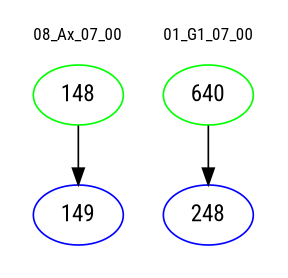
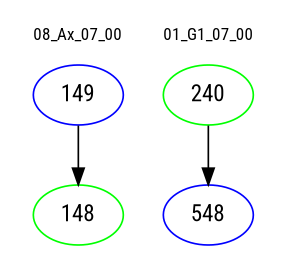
node "640": label "640" -> "240"
edge "148" -> "149": reversed
node "248": label "248" -> "548"
